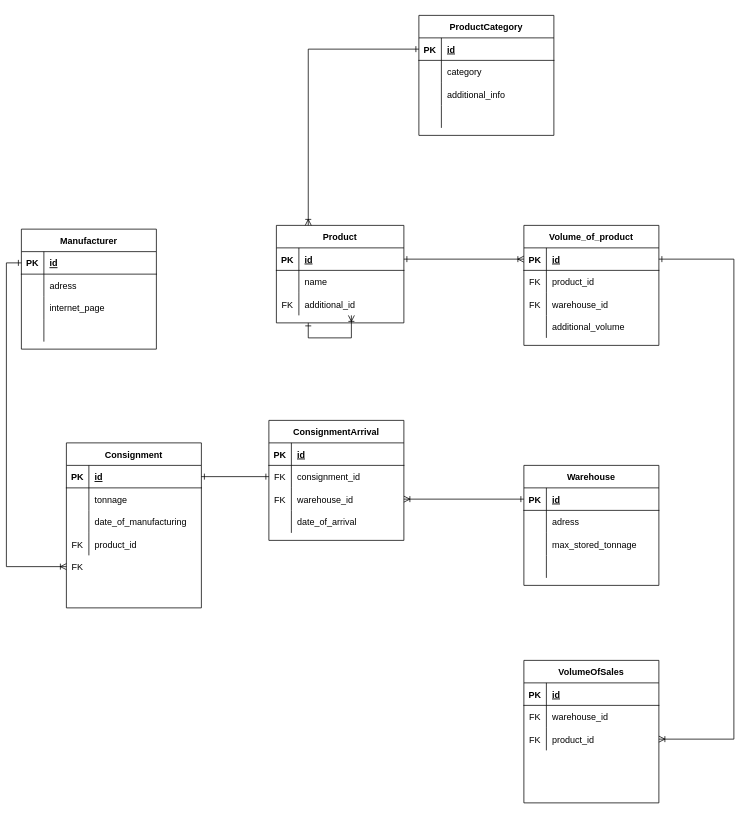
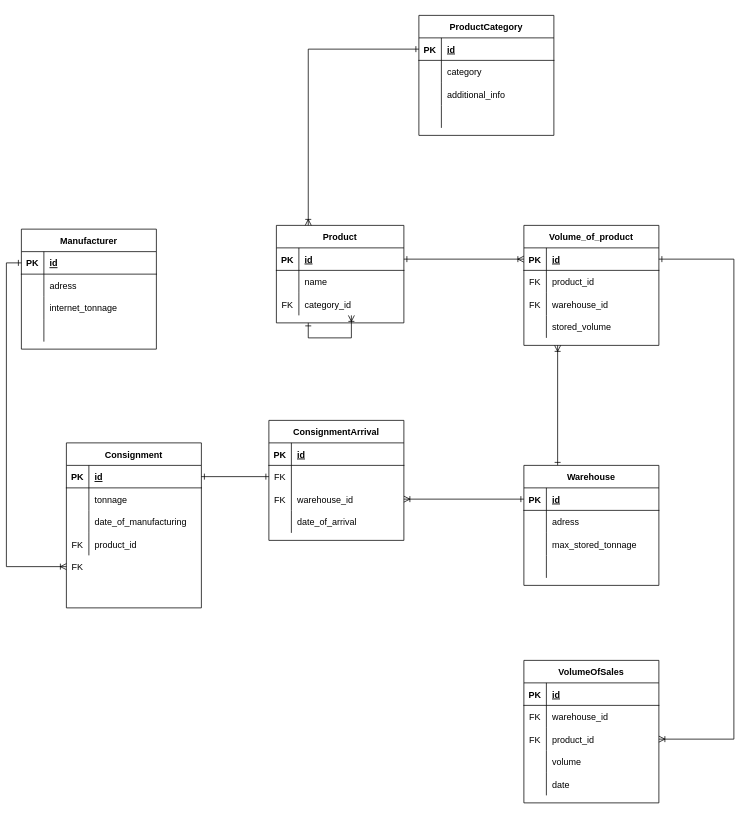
node "additional_id": label "additional_id" -> "category_id"
node "internet_page": label "internet_page" -> "internet_tonnage"
node "additional_volume": label "additional_volume" -> "stored_volume"
edge "Volume_of_product" -- "Warehouse": added
node "consignment_id": removed
node "volume": added
node "date": added
